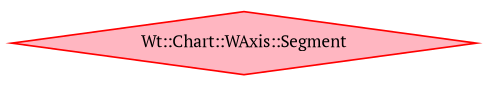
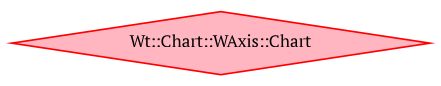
node "Wt::Chart::WAxis::Segment": label "Wt::Chart::WAxis::Segment" -> "Wt::Chart::WAxis::Chart"
